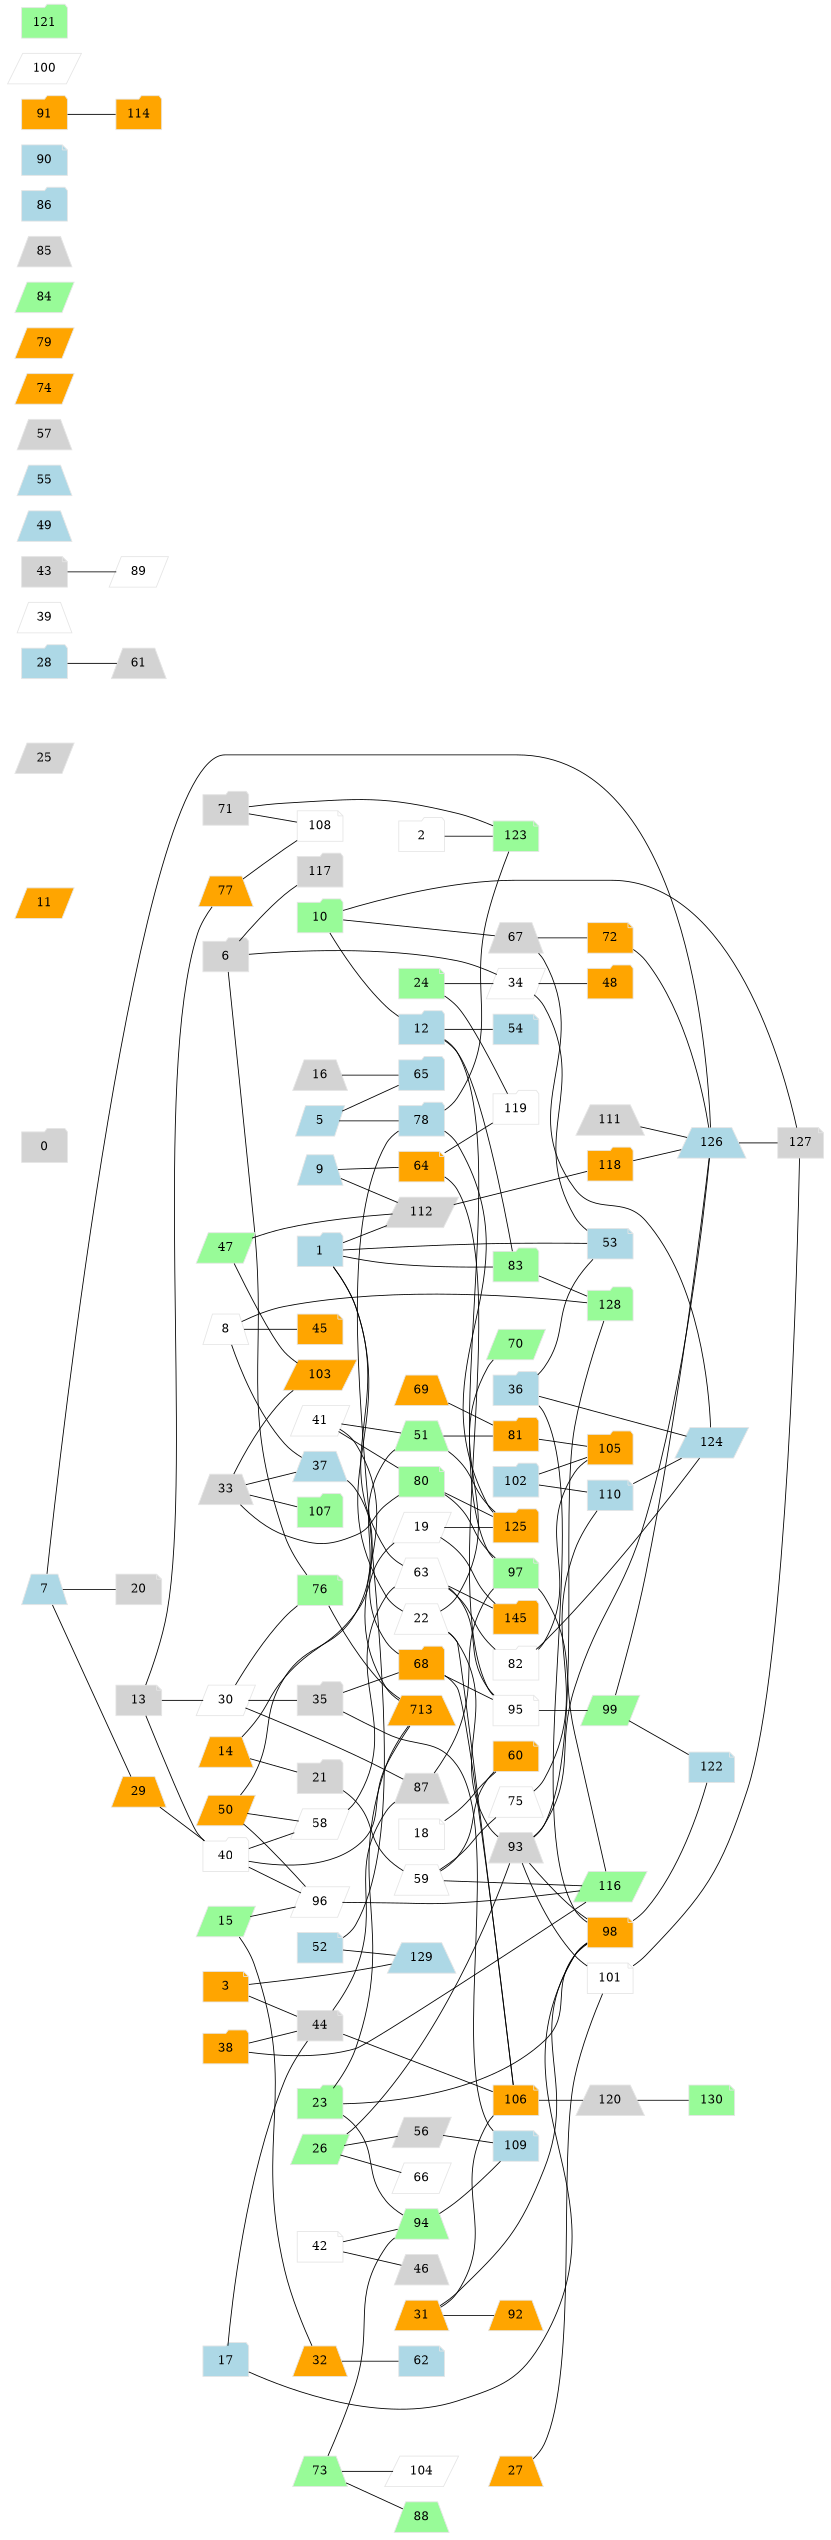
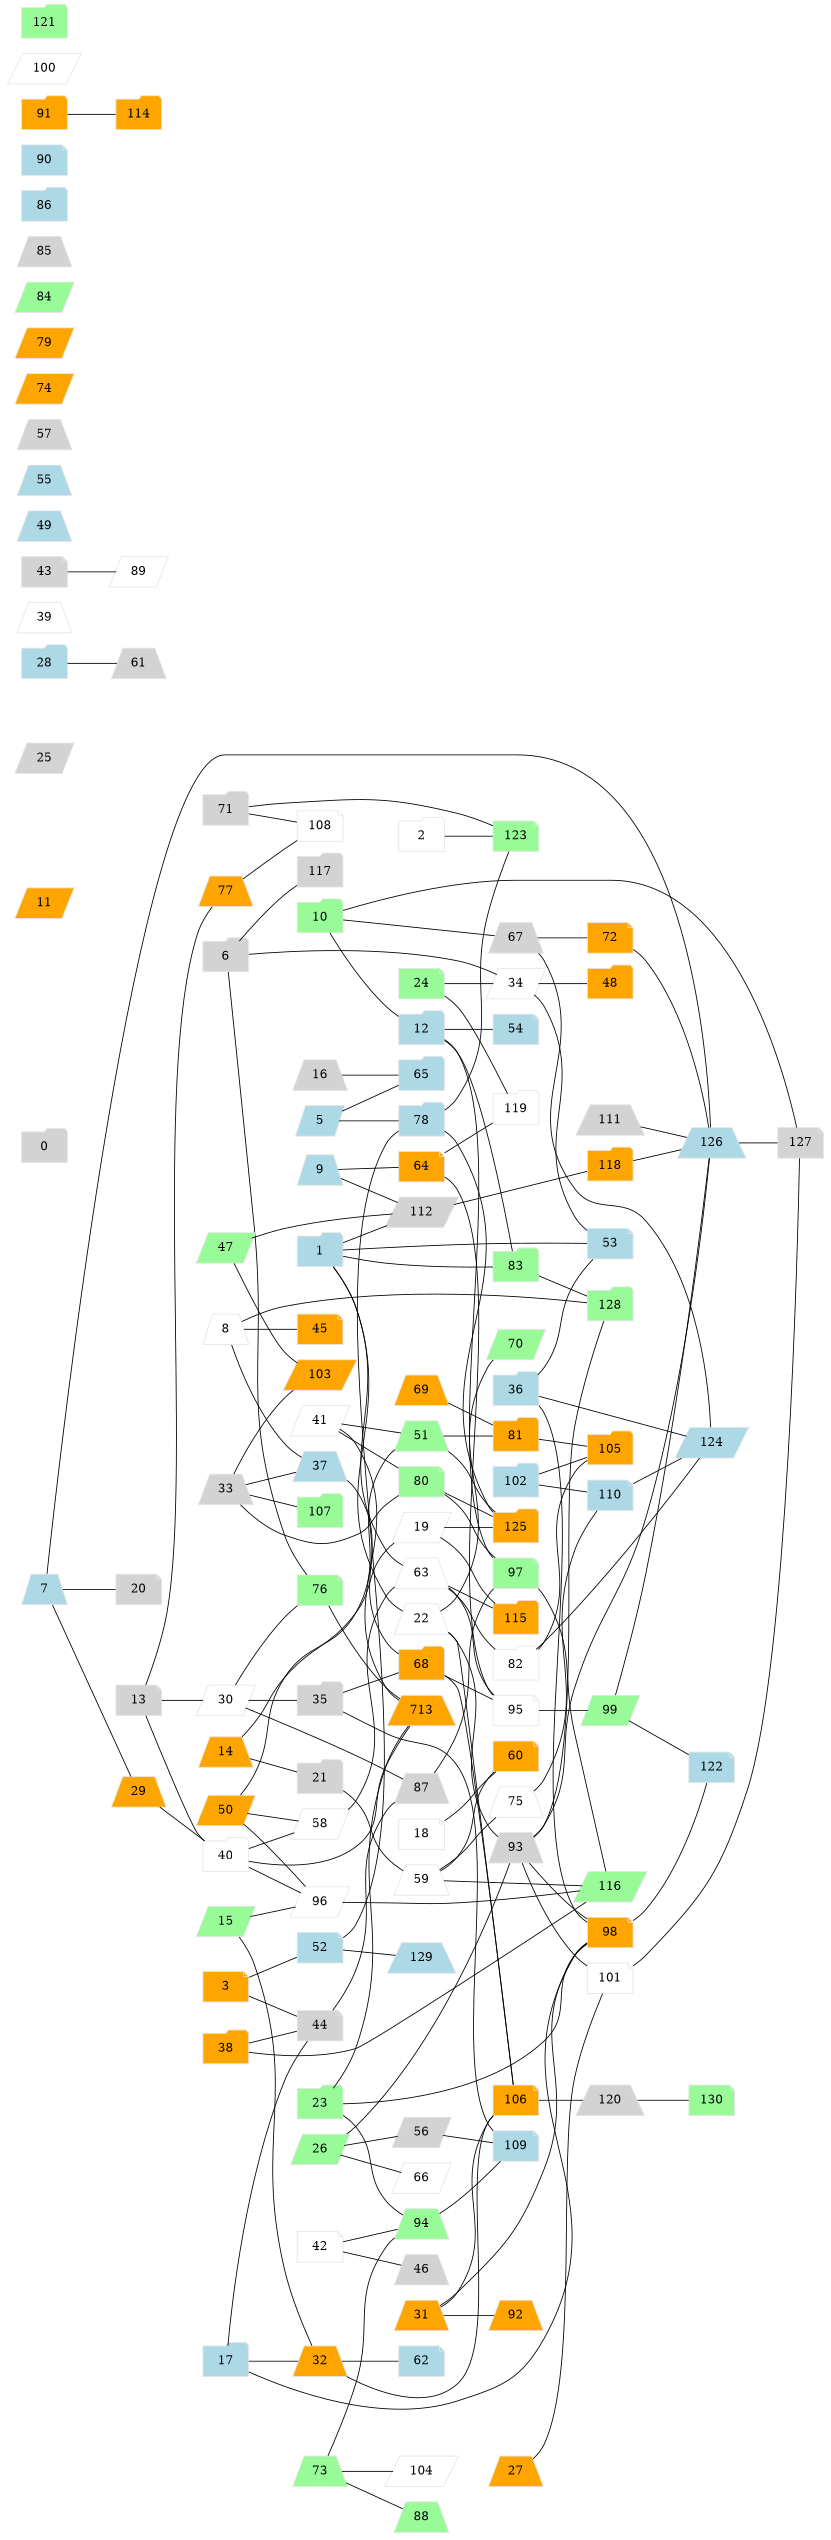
node "145": label "145" -> "115"
edge "129" -- "3": now "52" -- "3"
edge "44" -- "106": now "32" -- "106"
edge "17" -- "32": added
